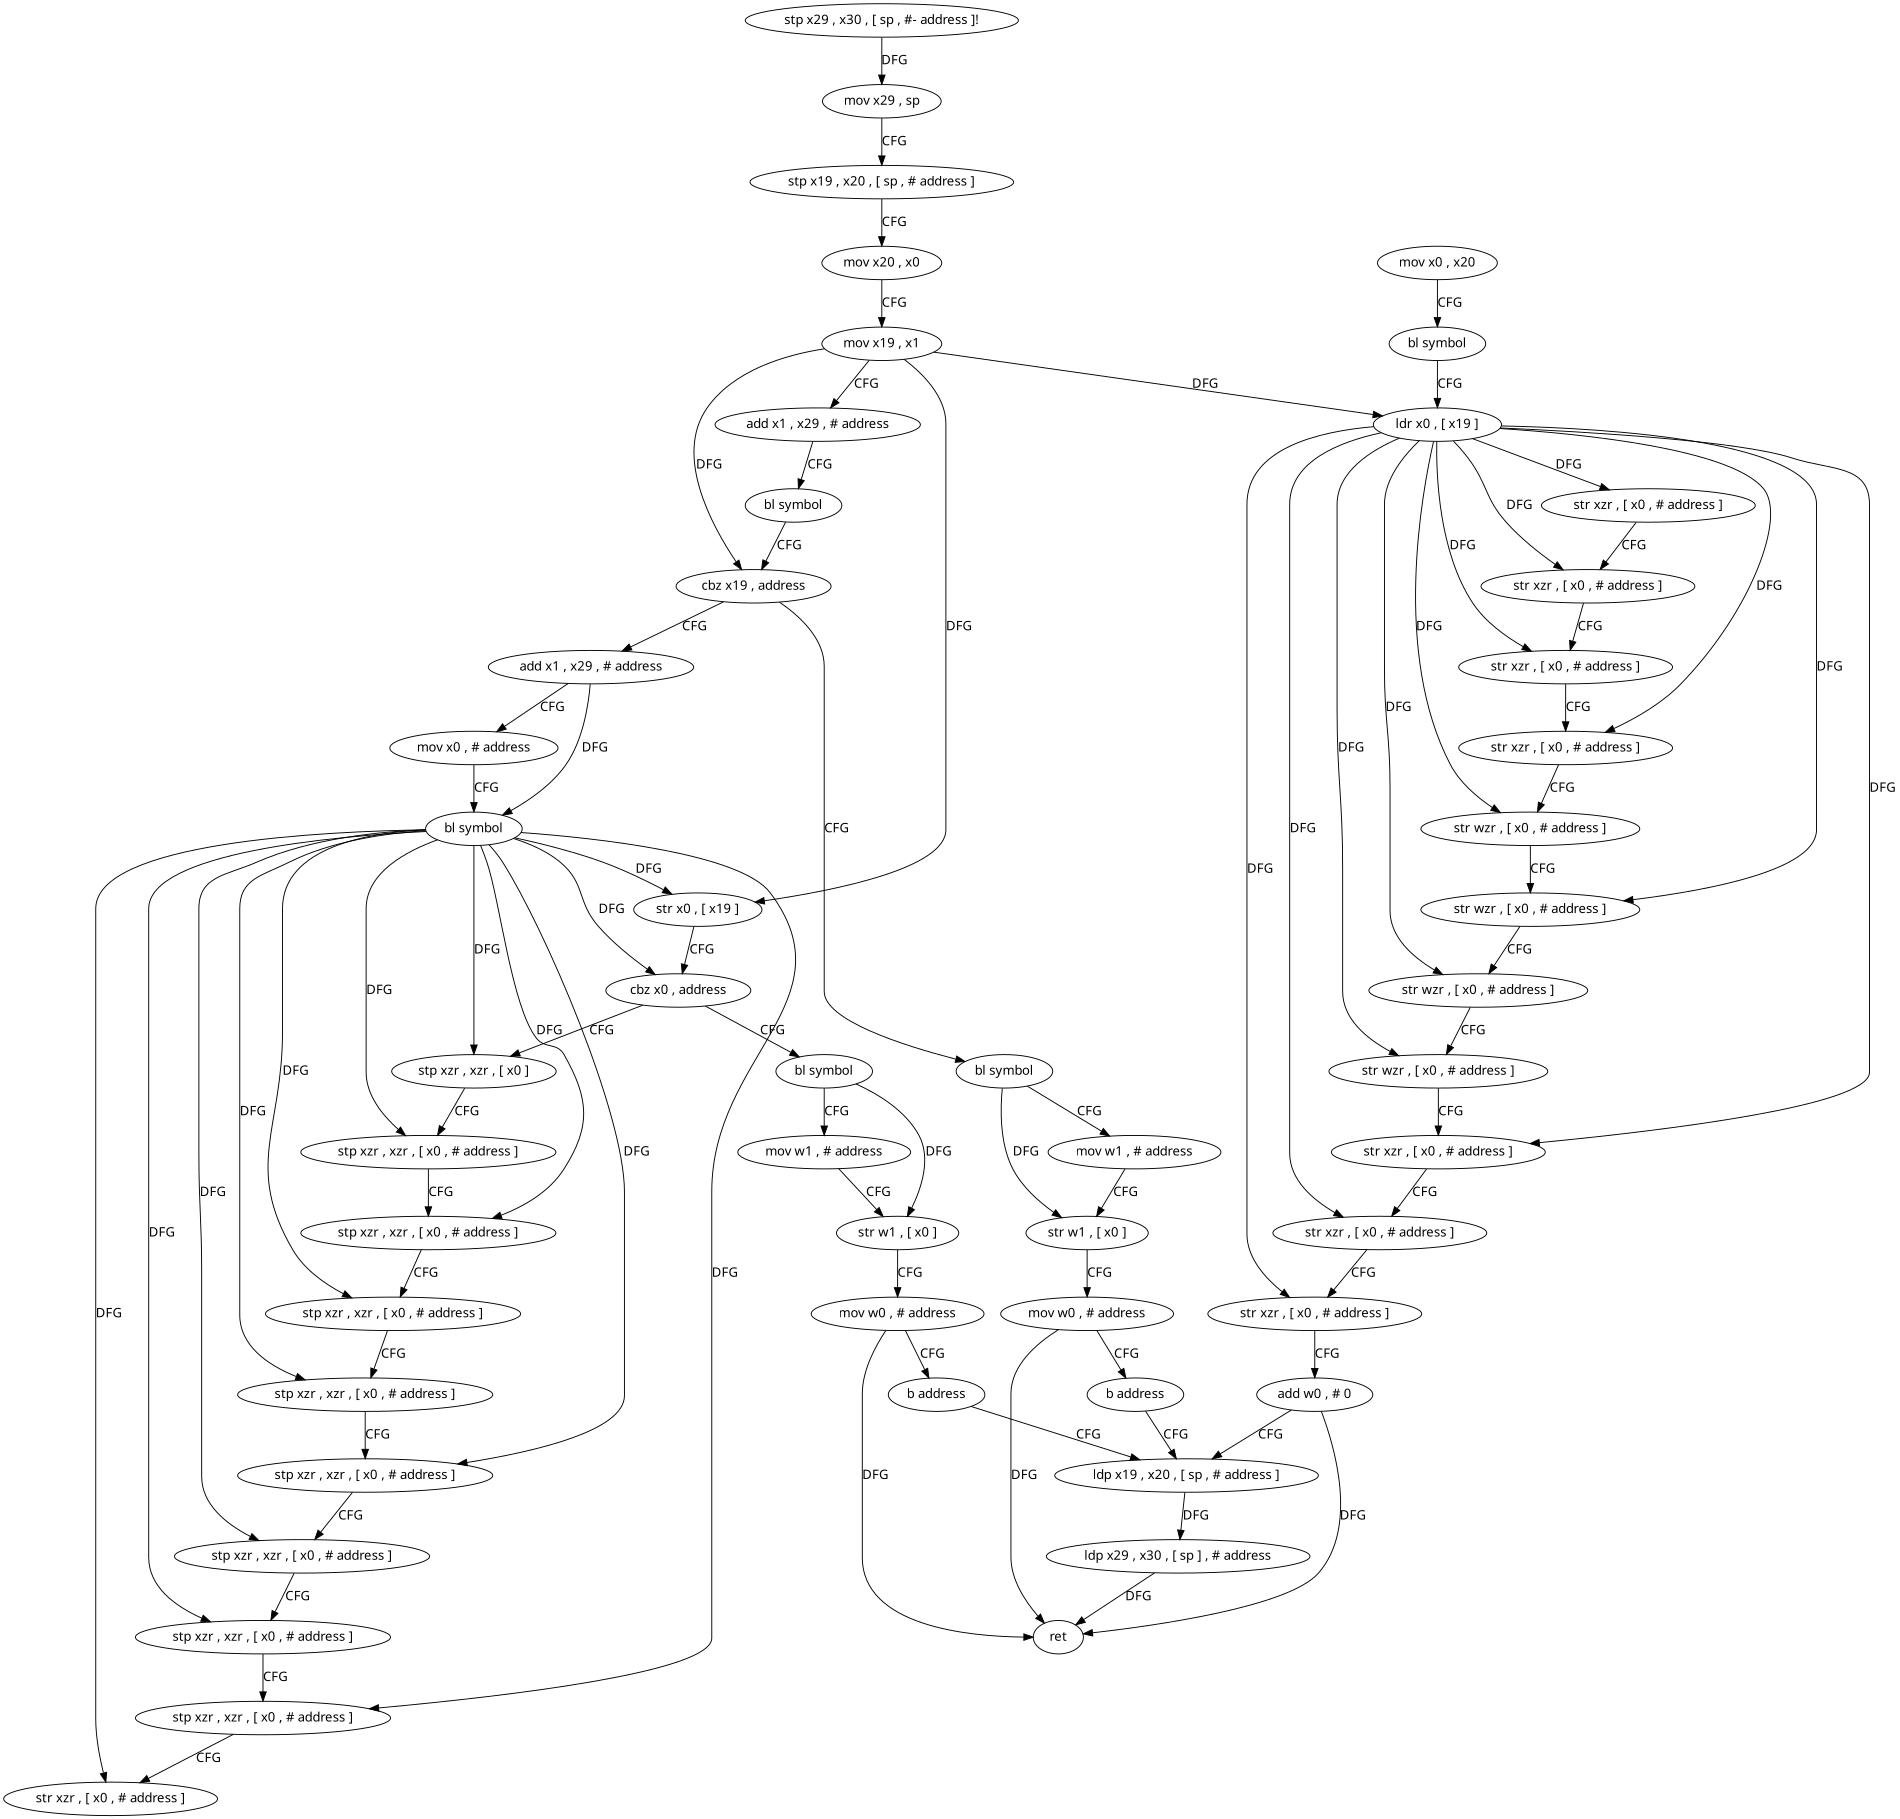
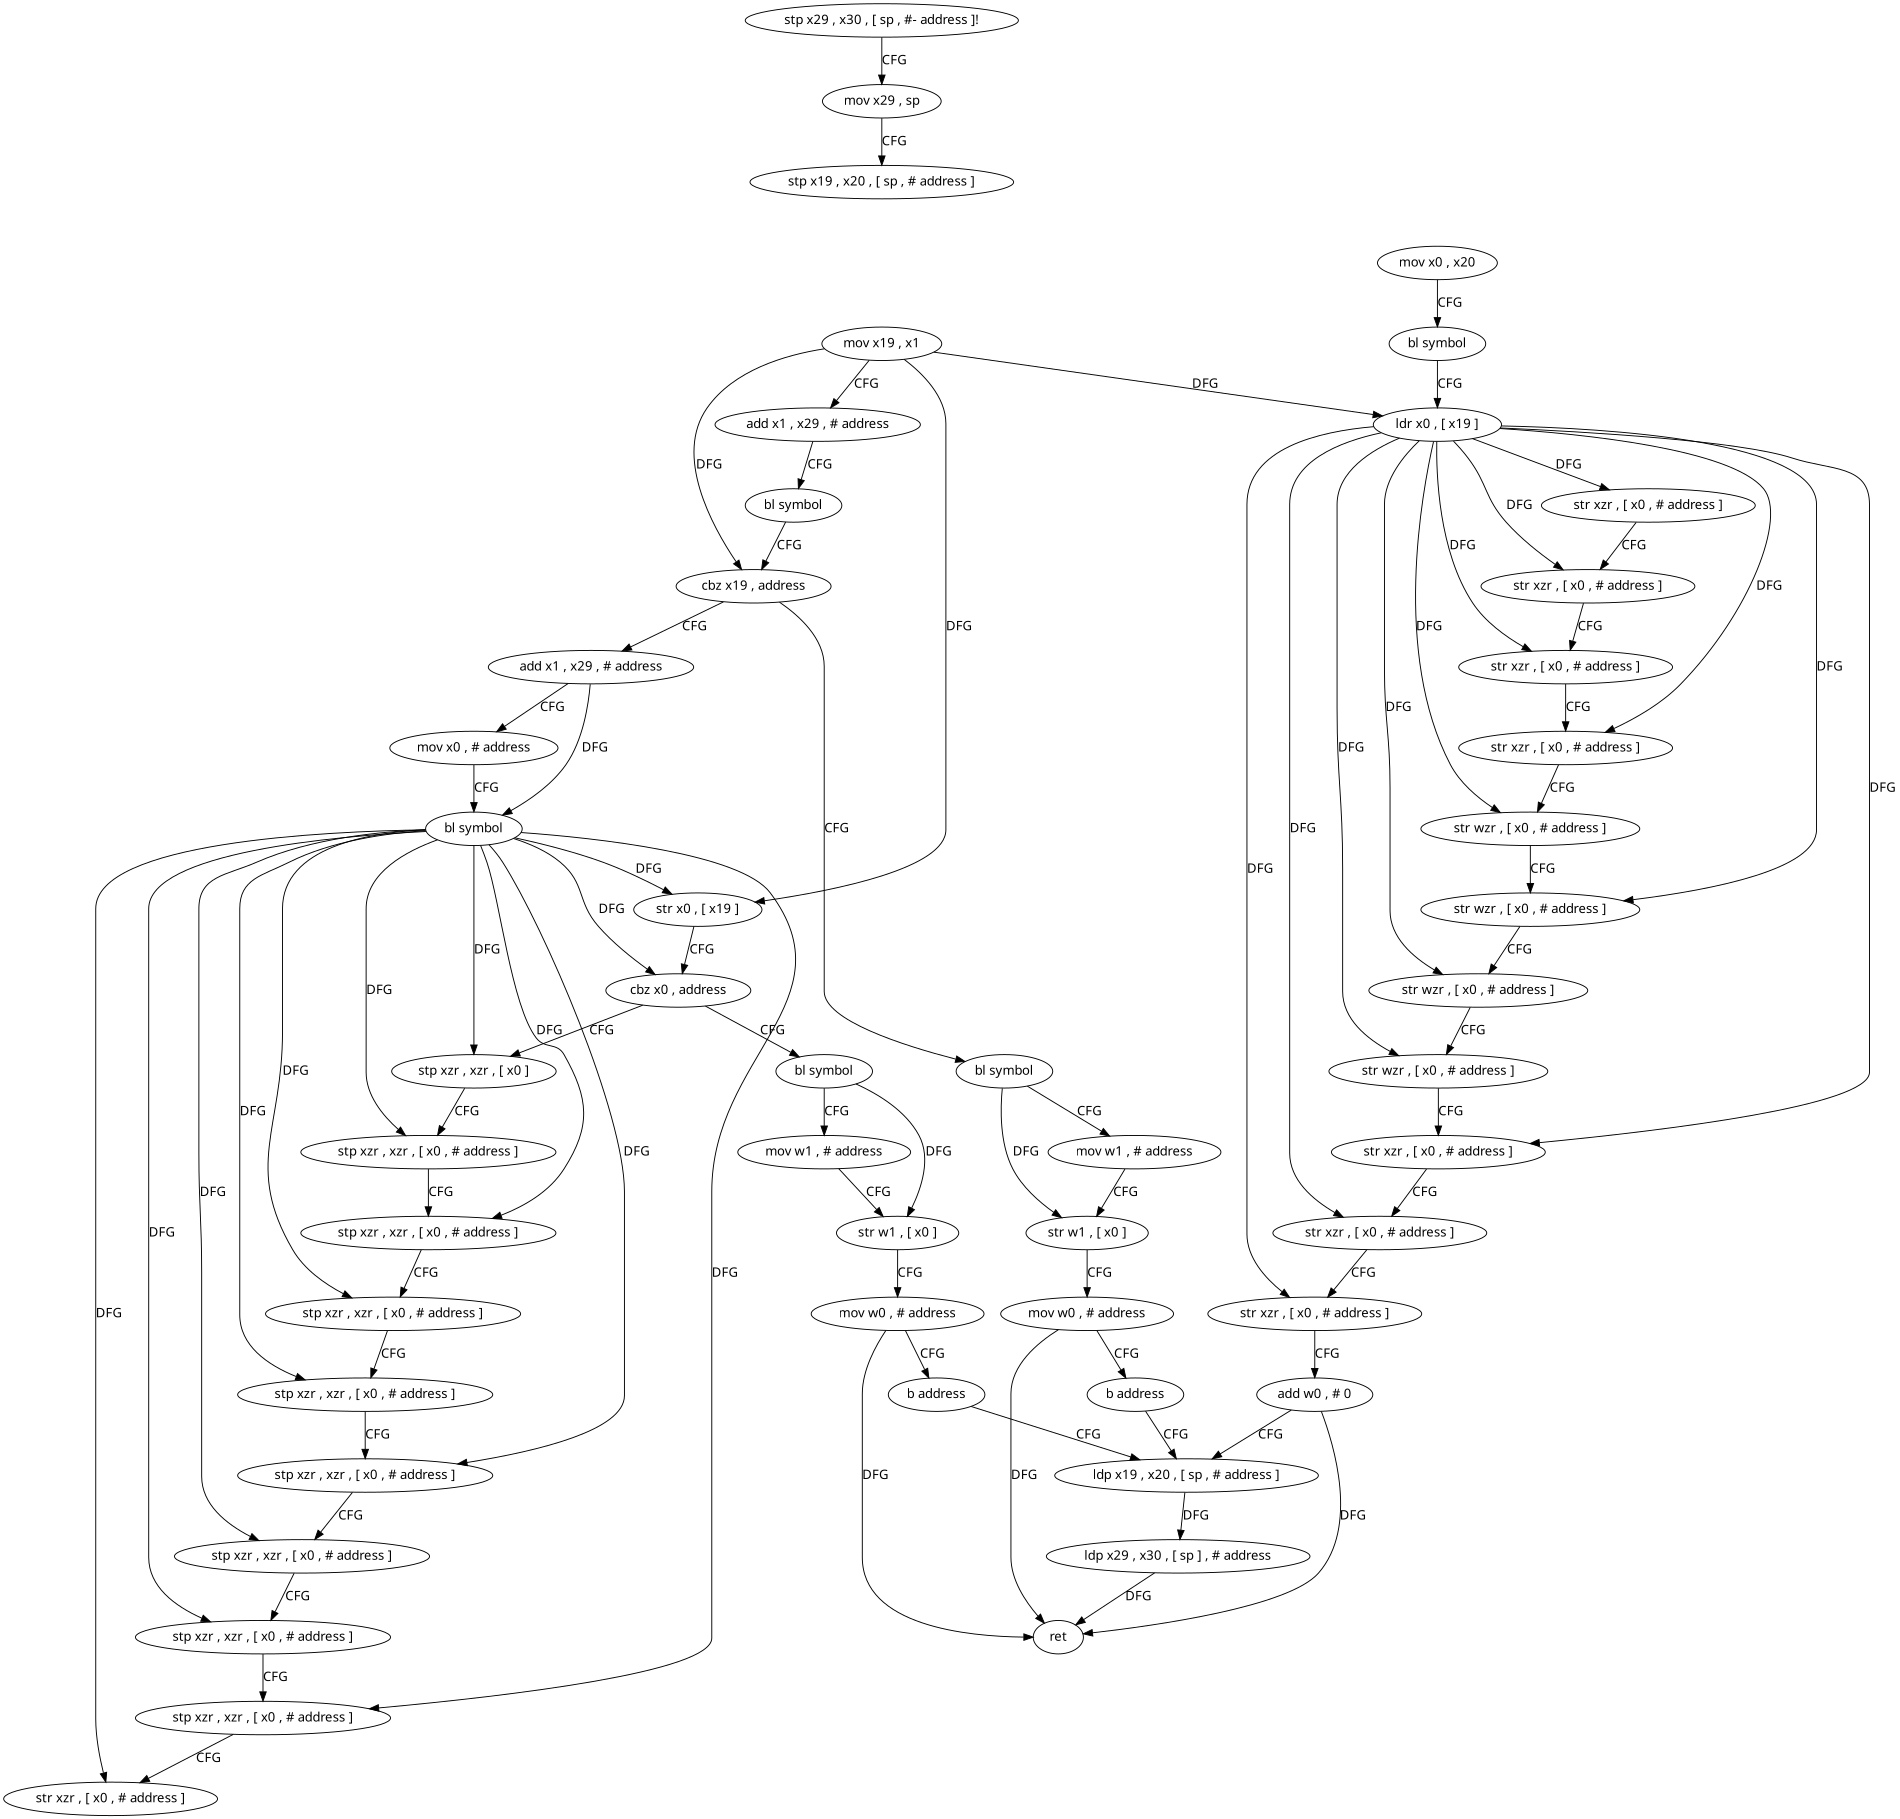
edge "stp x29 , x30 , [ sp , #- address ]!" -> "mov x29 , sp": label "DFG" -> "CFG"
node "mov x20 , x0": removed
